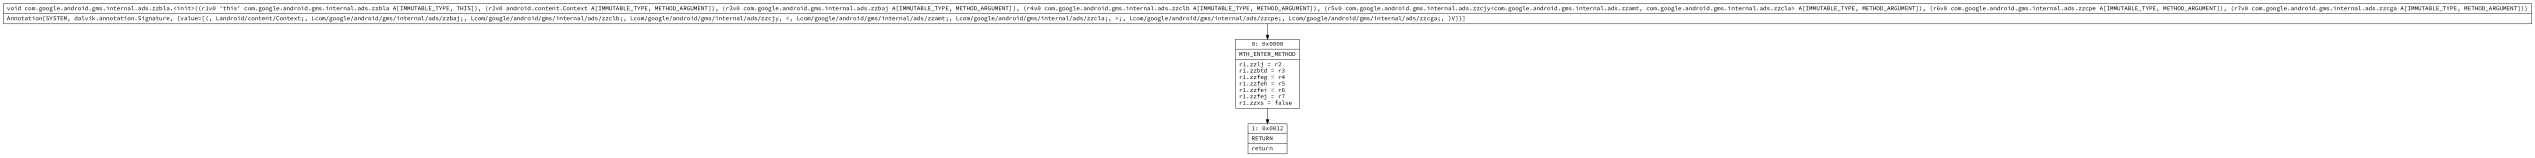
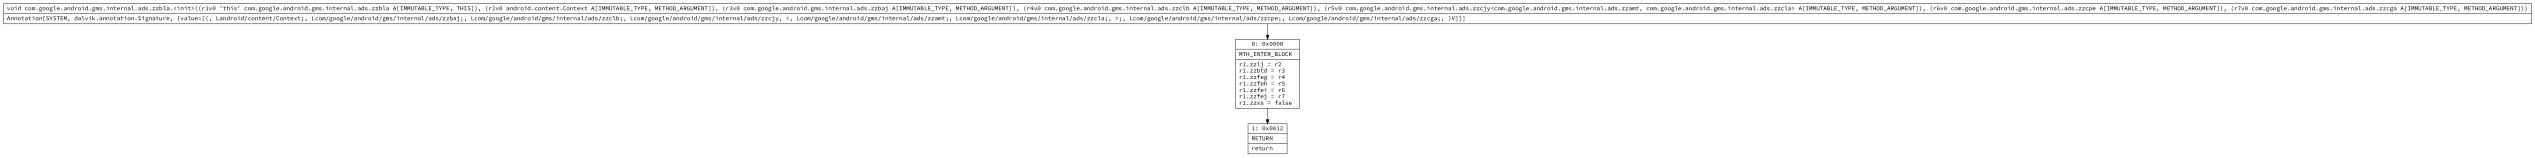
node "0: 0x0000": text "MTH_ENTER_METHOD" -> "MTH_ENTER_BLOCK"
